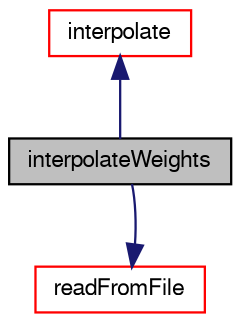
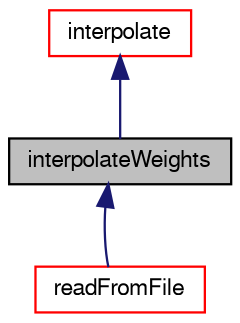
edge "interpolateWeights" -> "readFromFile": reversed
